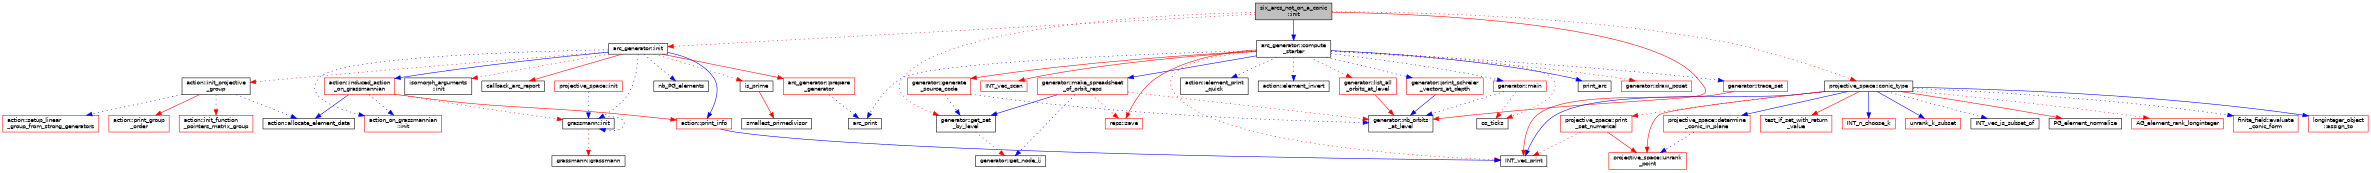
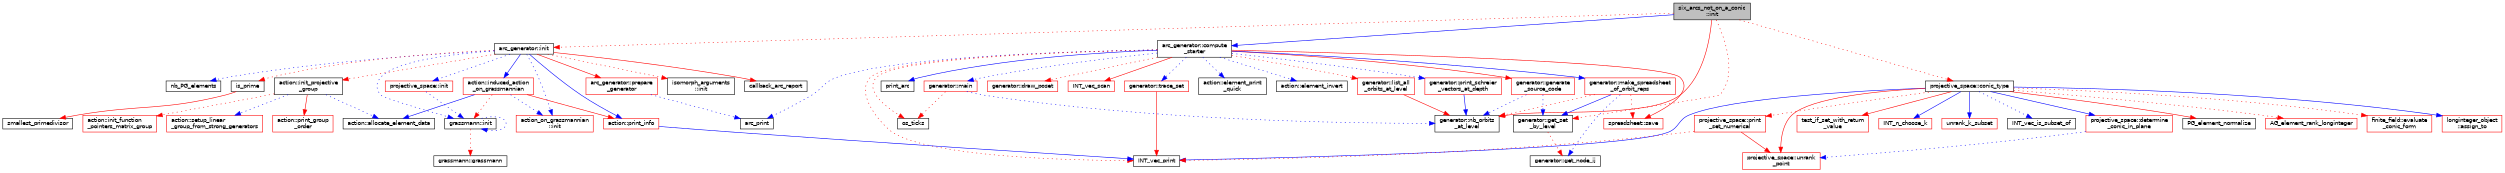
edge "arc_generator::init" -> "projective_space::init": added
edge "projective_space::conic_type" -> "finite_field::evaluate _conic_form": color blue -> red
node "reps::save": label "reps::save" -> "spreadsheet::save"
